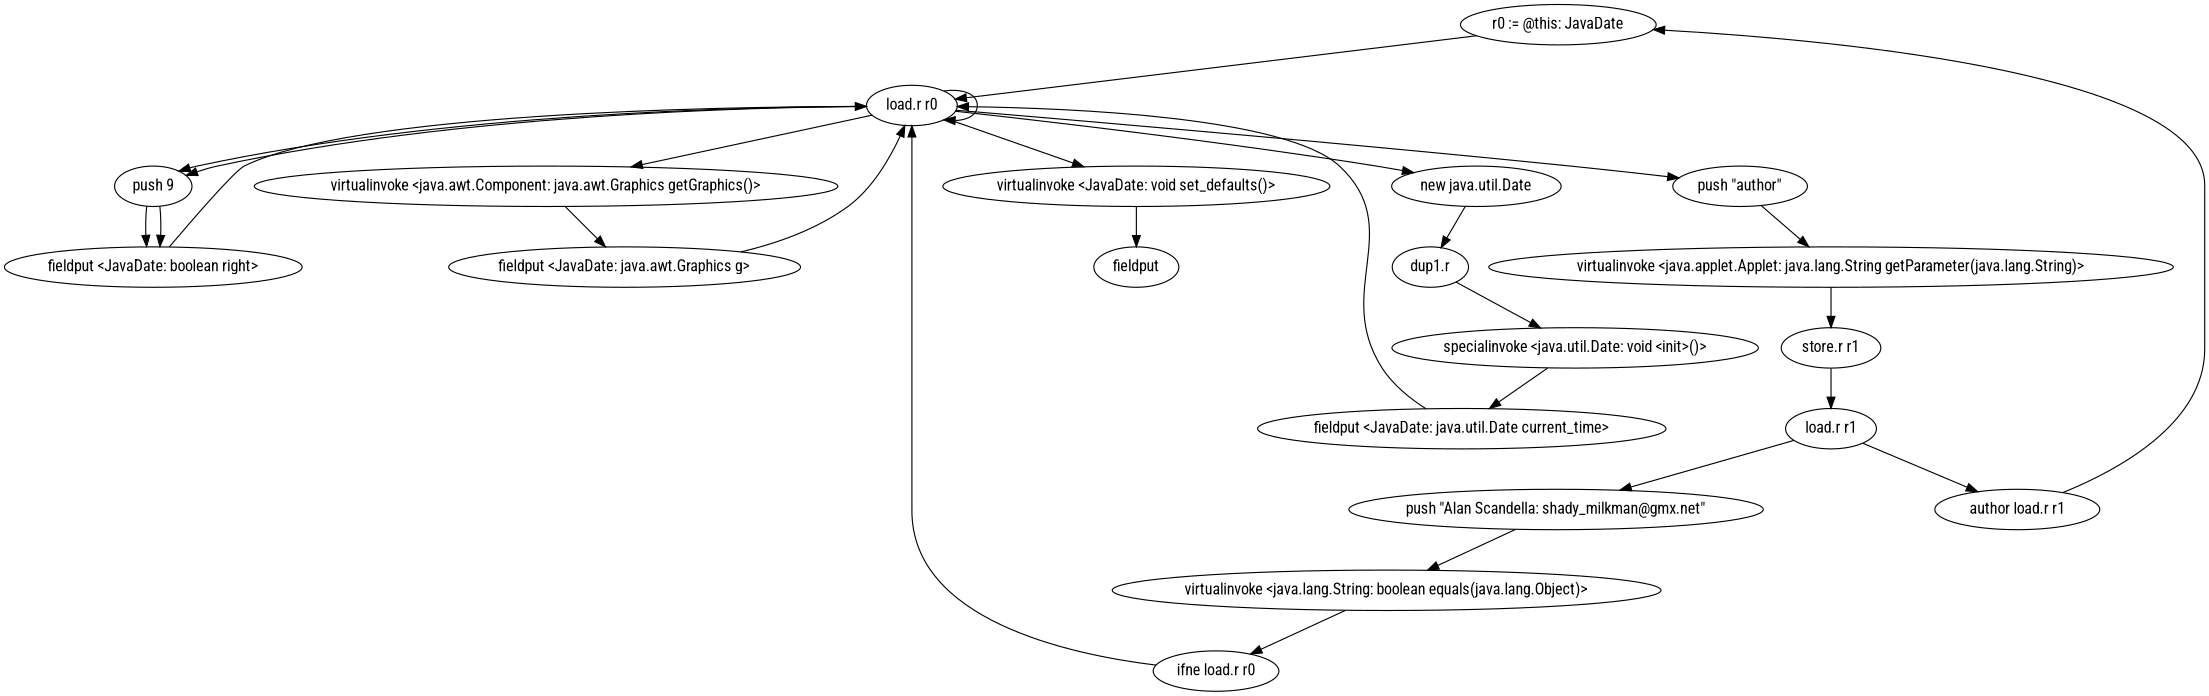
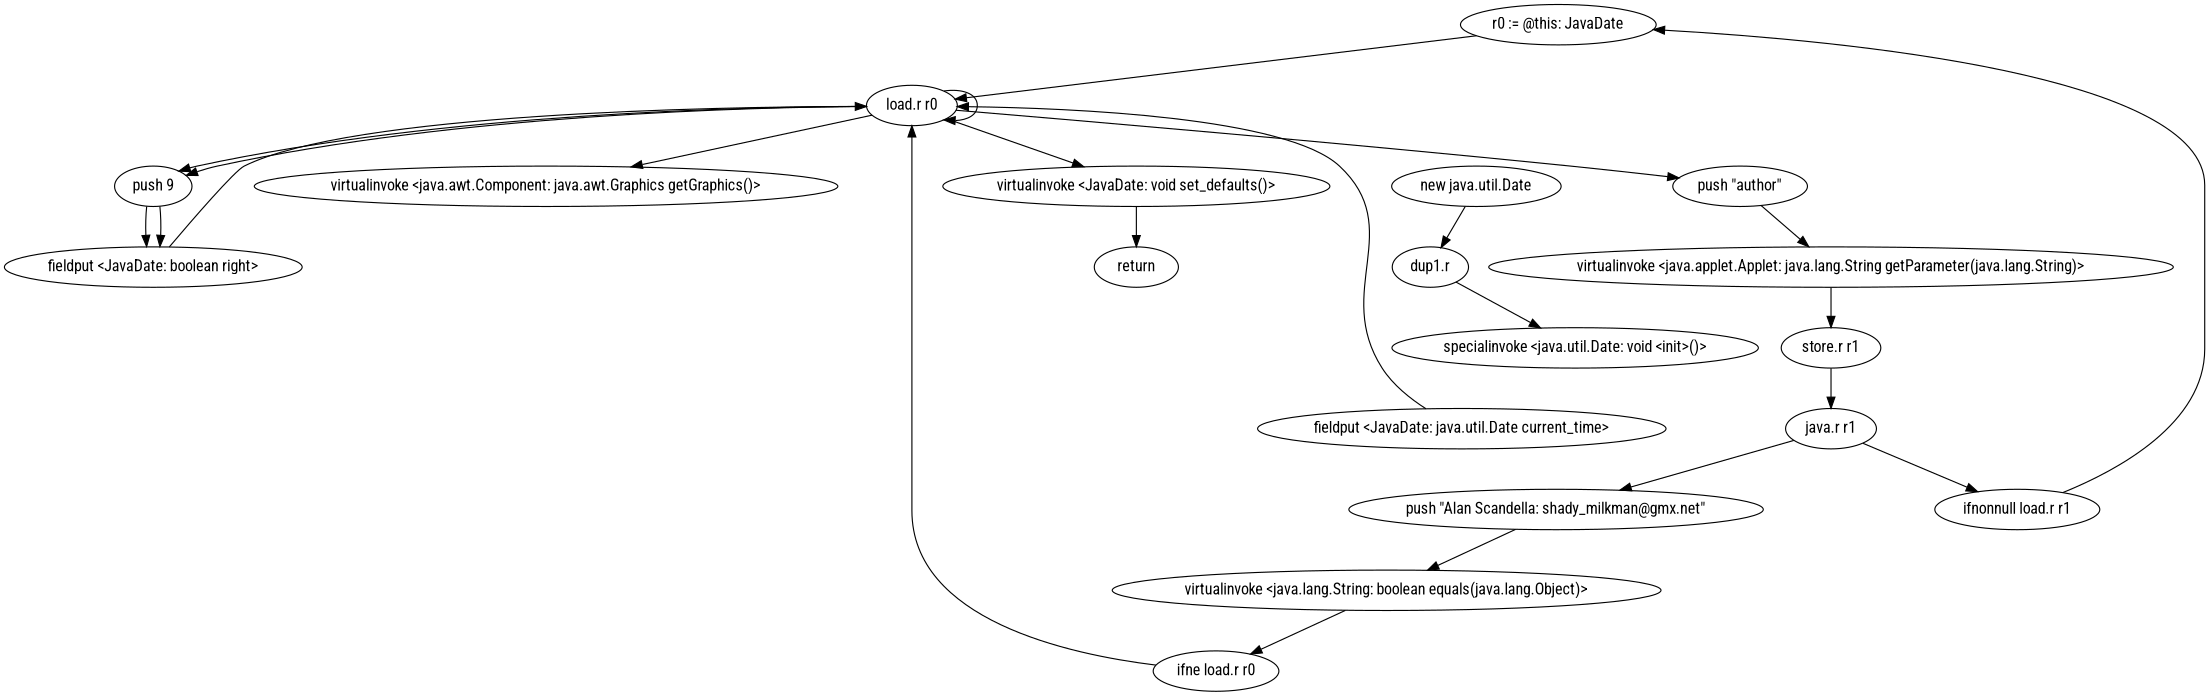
edge "load.r r0" -> "new java.util.Date": removed
node "fieldput <JavaDate: java.awt.Graphics g>": removed
node "fieldput": label "fieldput" -> "return"
edge "specialinvoke <java.util.Date: void <init>()>" -> "fieldput <JavaDate: java.util.Date current_time>": removed
node "load.r r1": label "load.r r1" -> "java.r r1"
node "author load.r r1": label "author load.r r1" -> "ifnonnull load.r r1"
